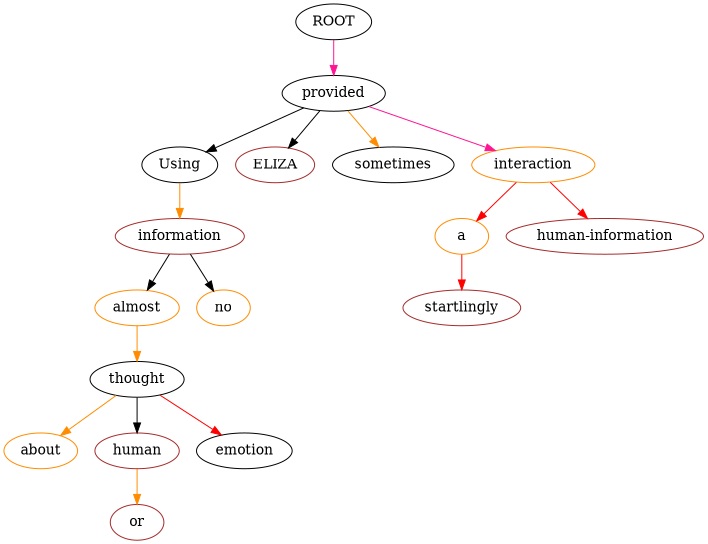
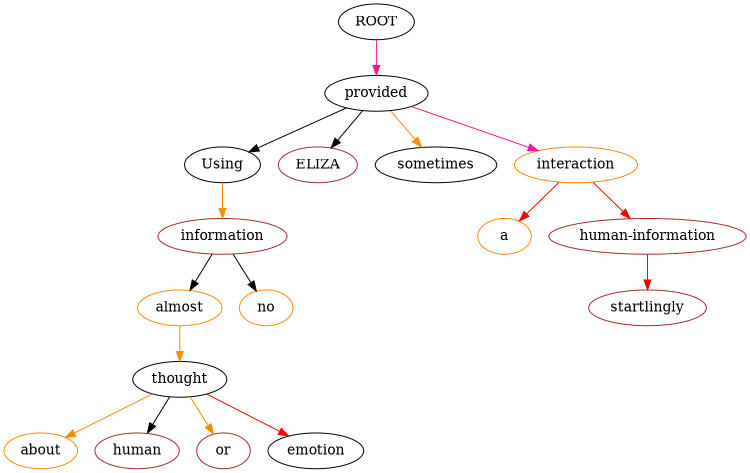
edge "a" -> "startlingly": now "human-information" -> "startlingly"
edge "human" -> "or": now "thought" -> "or"
